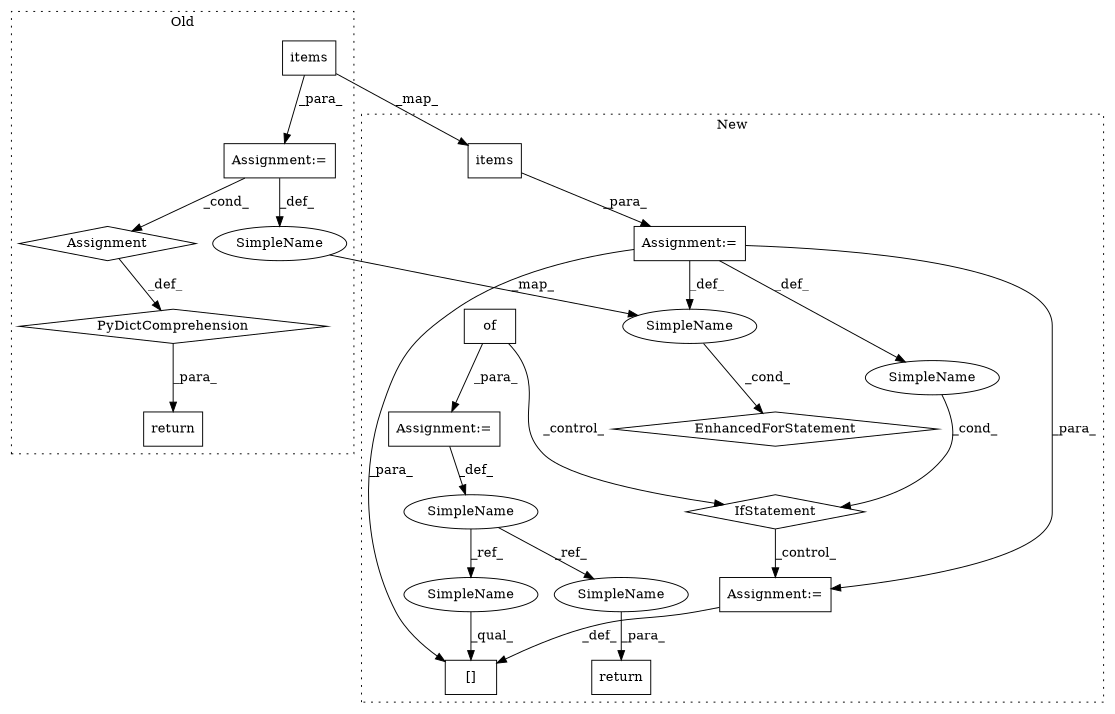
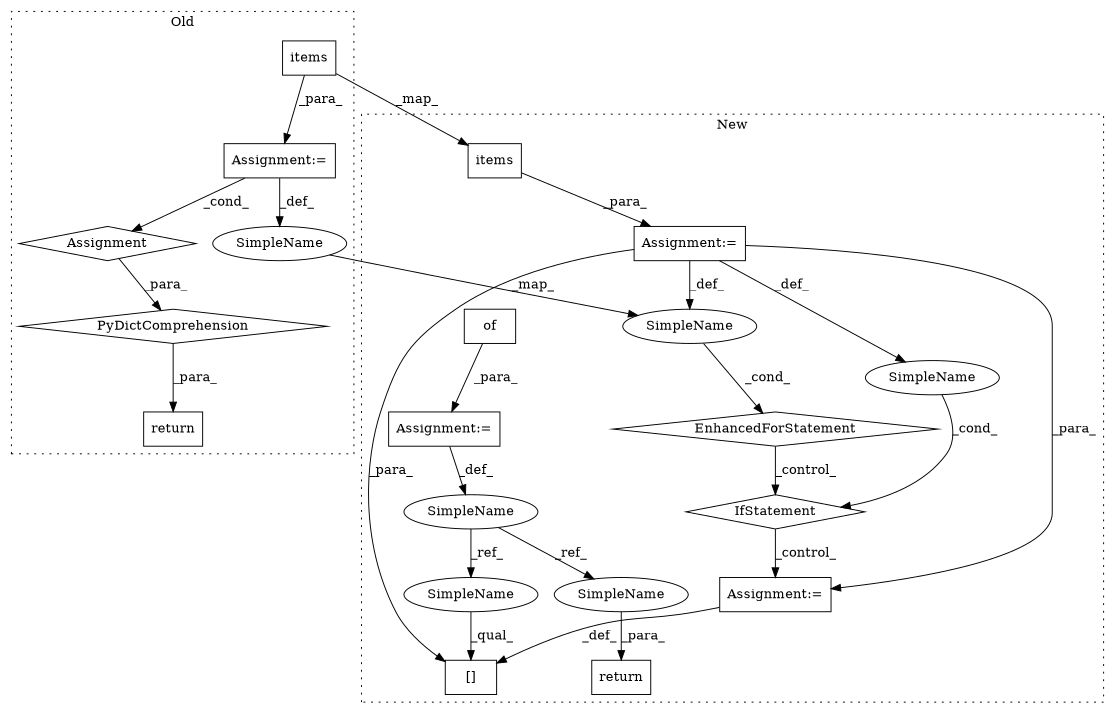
edge "Assignment" -> "PyDictComprehension": label "_def_" -> "_para_"
edge "of" -> "IfStatement": now "EnhancedForStatement" -> "IfStatement"
